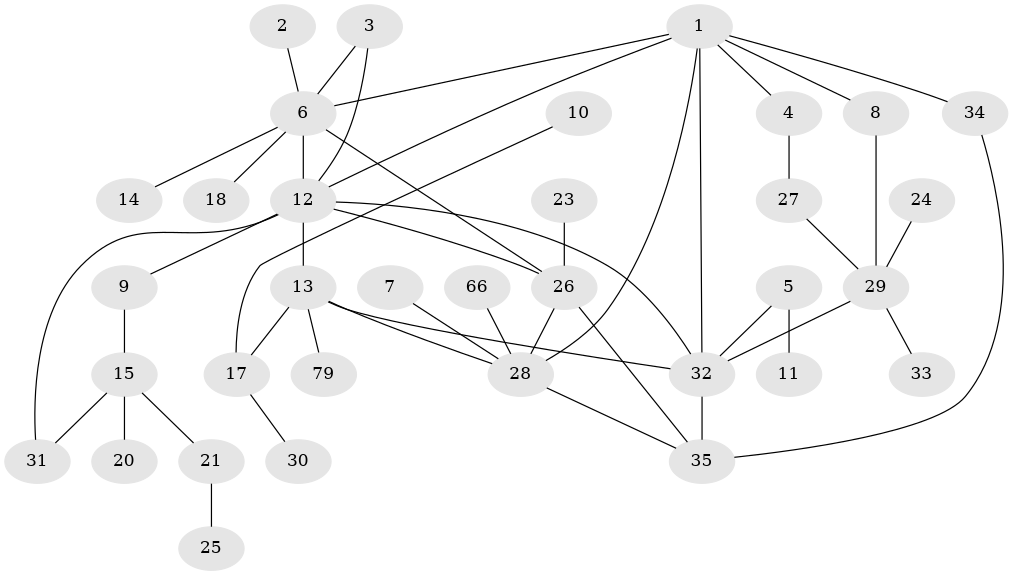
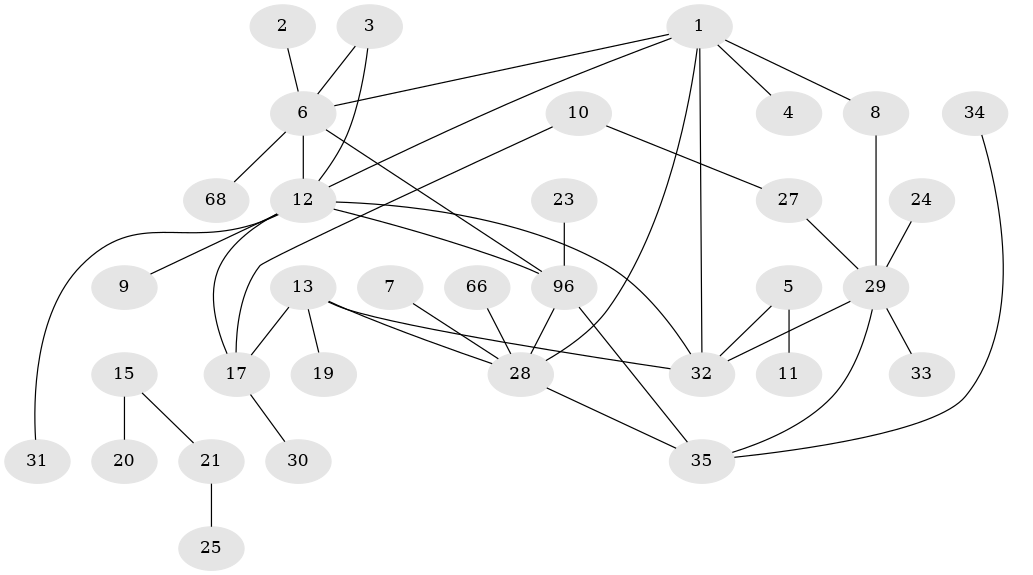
edge "1" -- "34": removed
edge "4" -- "27": now "10" -- "27"
node "14": removed
node "18": label "18" -> "68"
edge "12" -- "13": now "12" -- "17"
node "26": label "26" -> "96"
edge "9" -- "15": removed
node "79": label "79" -> "19"
edge "15" -- "31": removed
edge "32" -- "35": now "29" -- "35"
